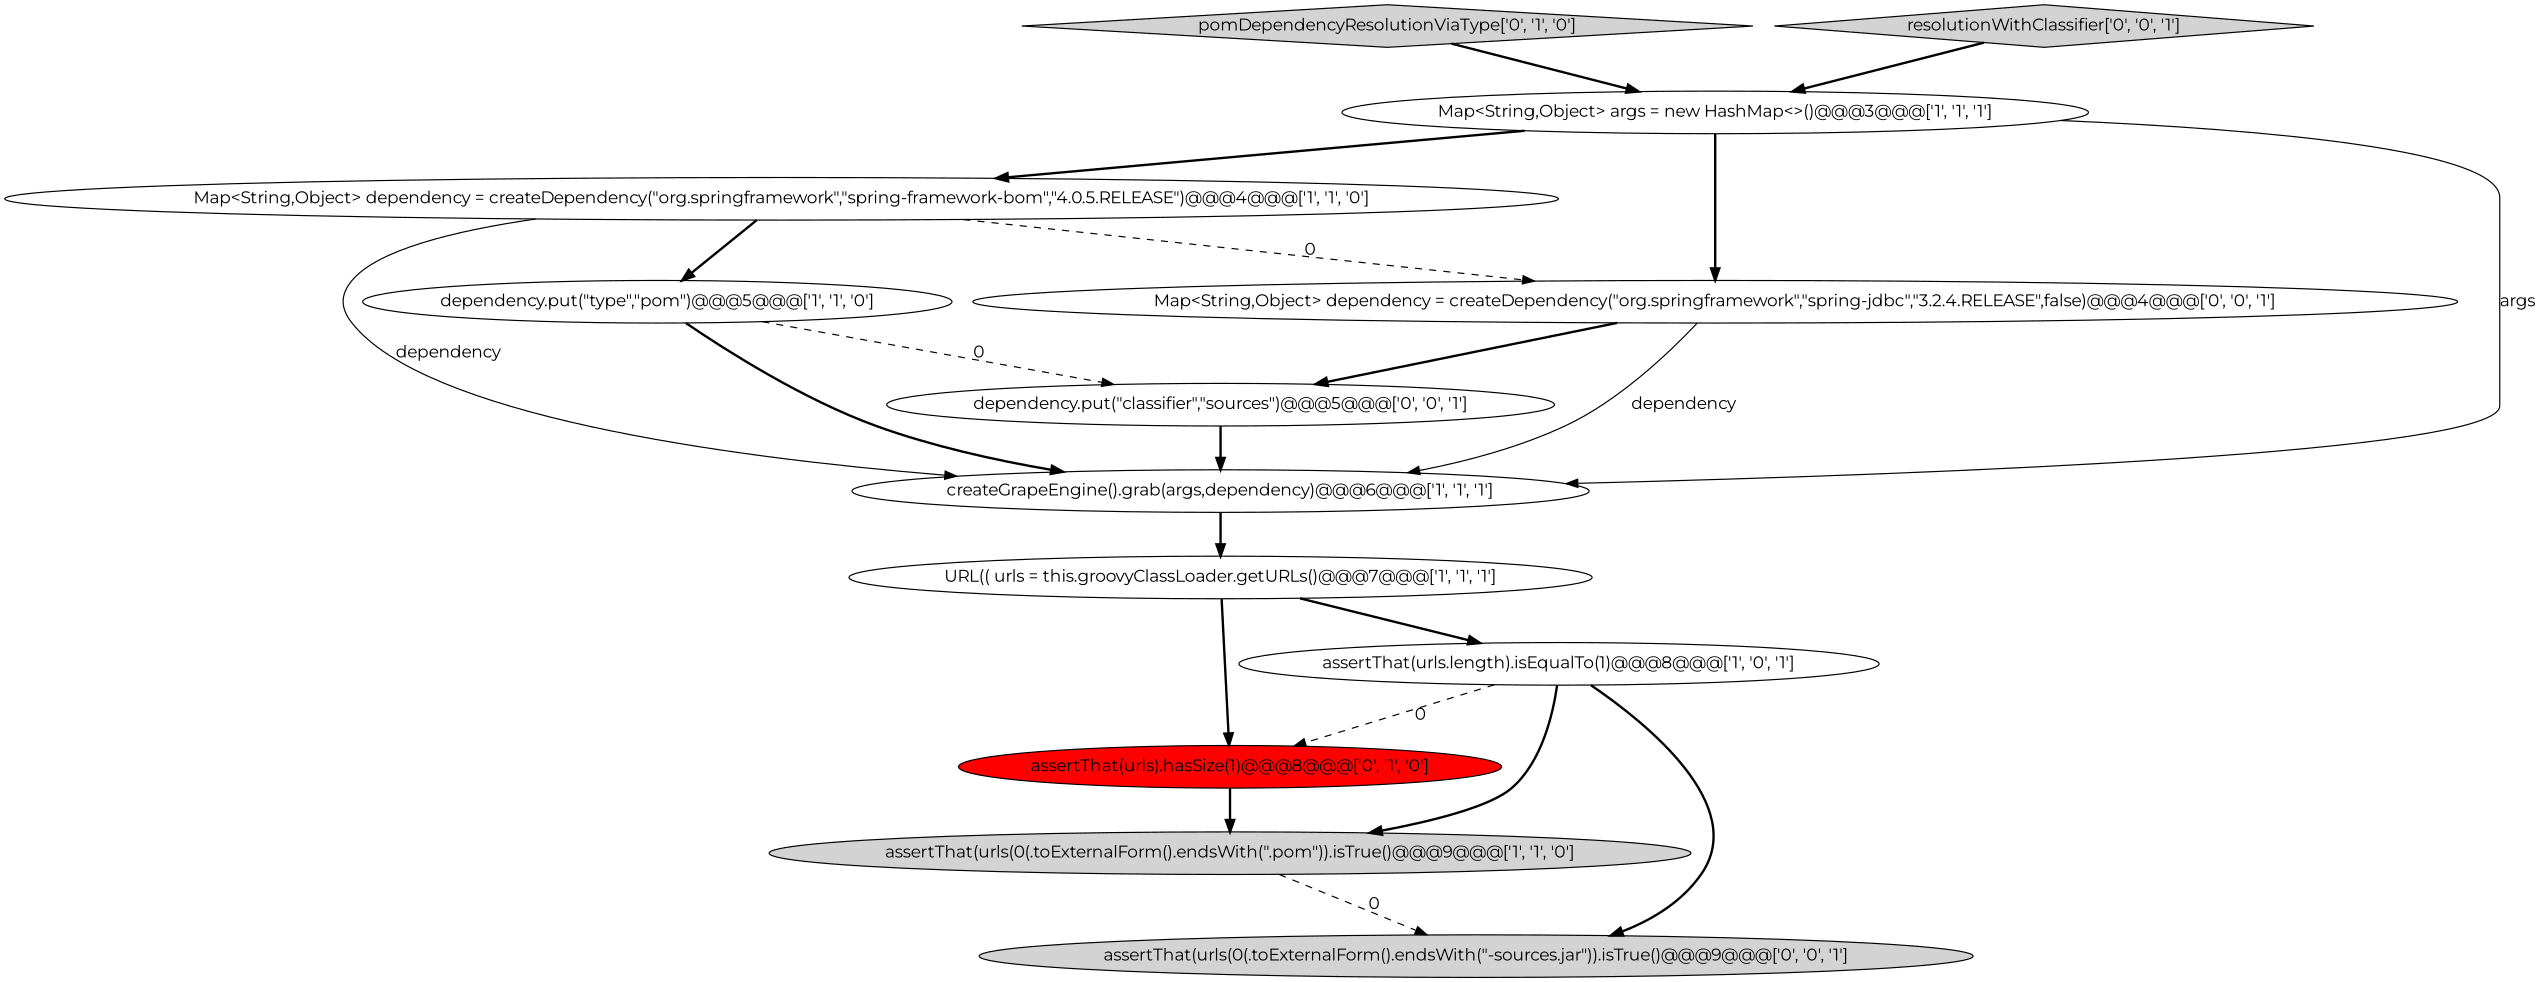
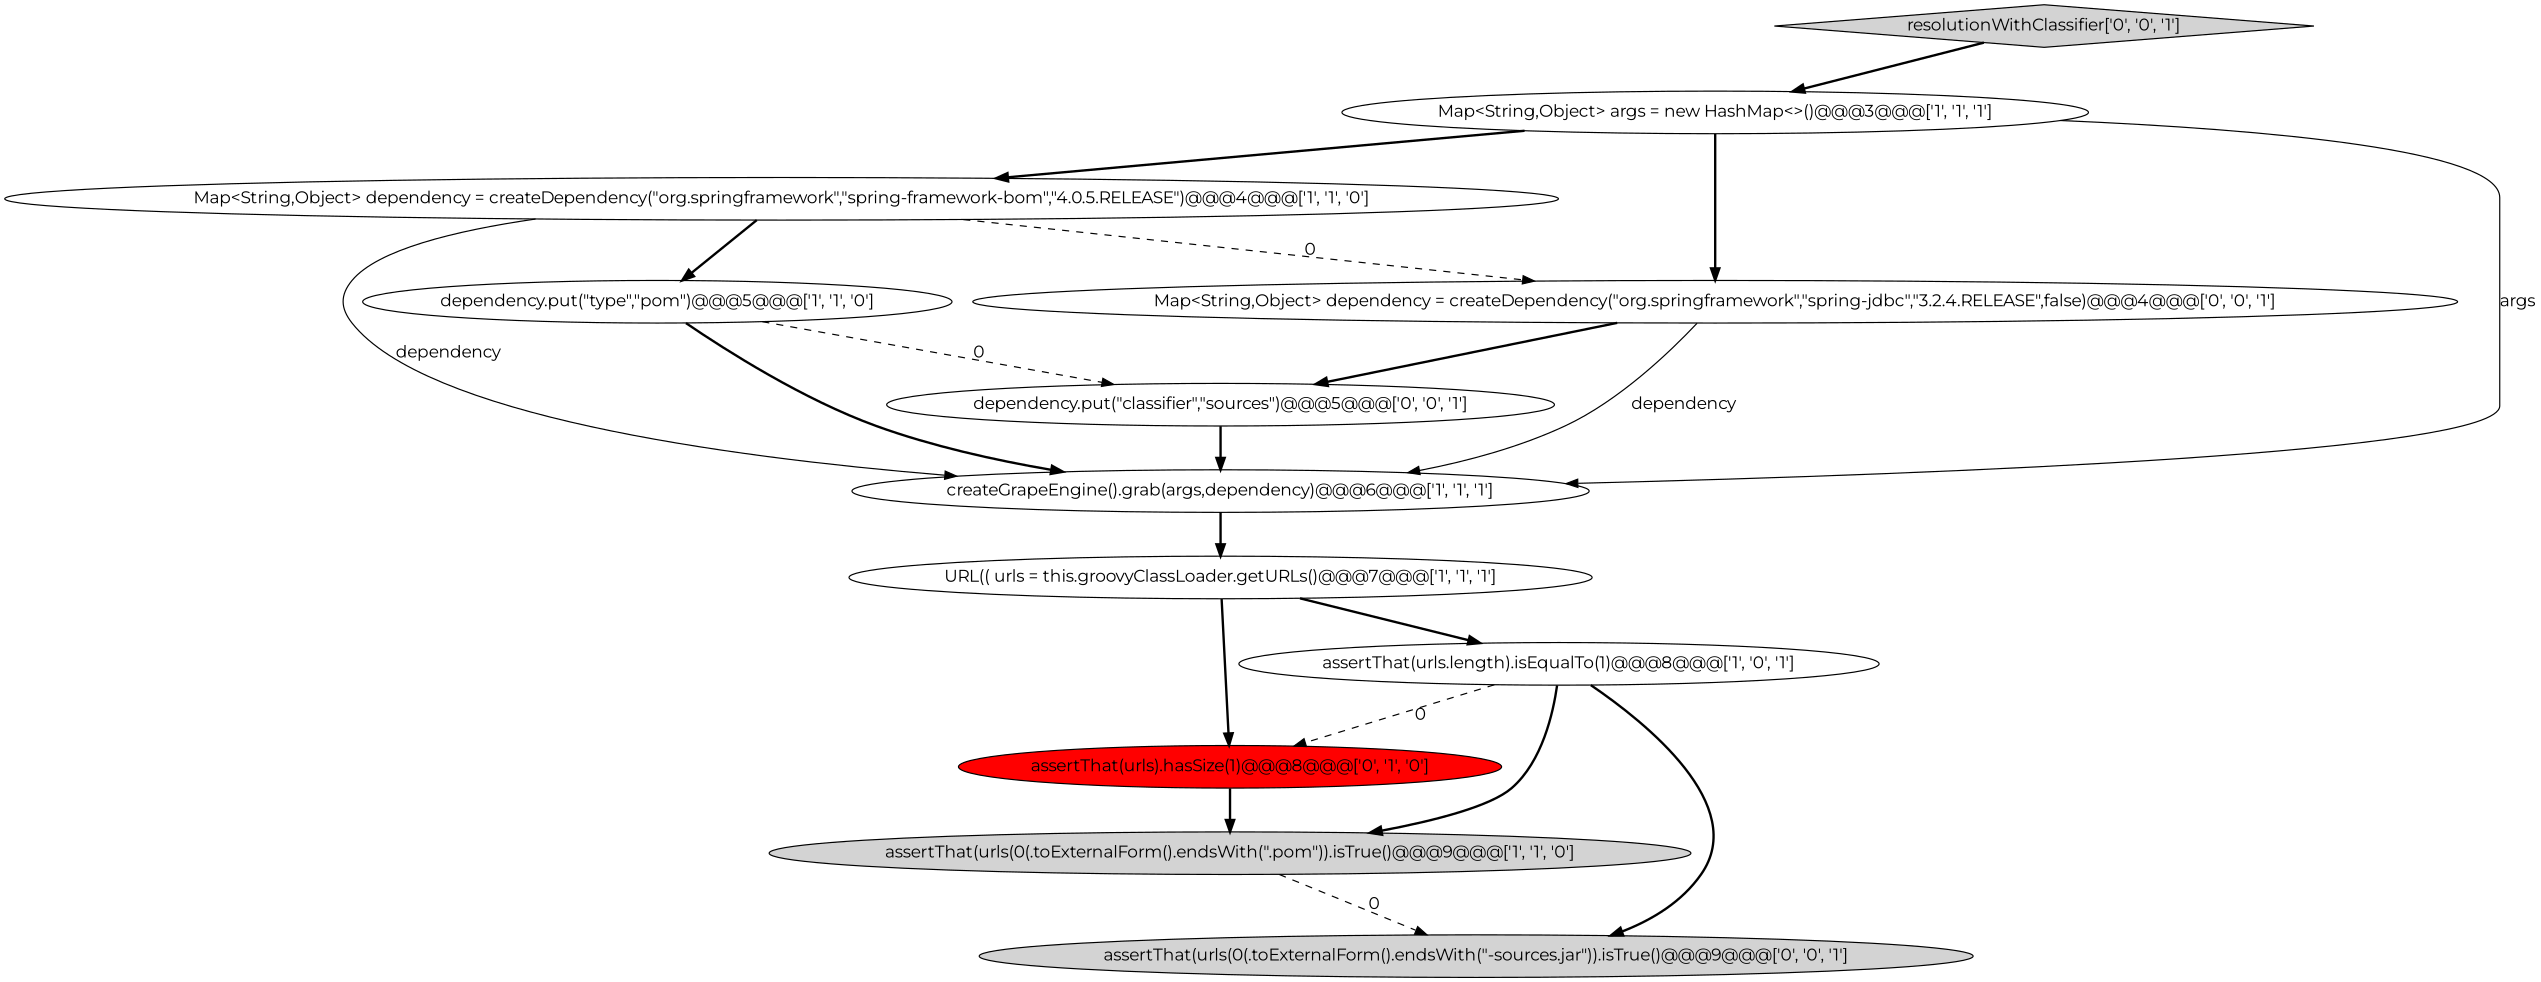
node "pomDependencyResolutionViaType['0', '1', '0']": removed
